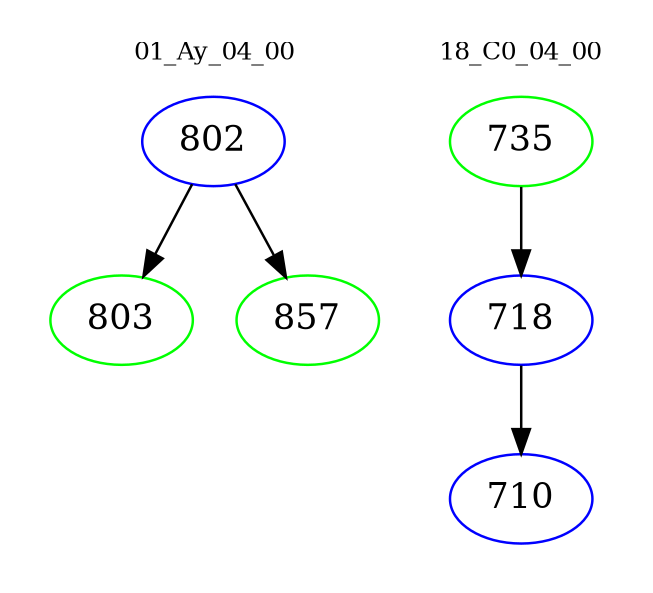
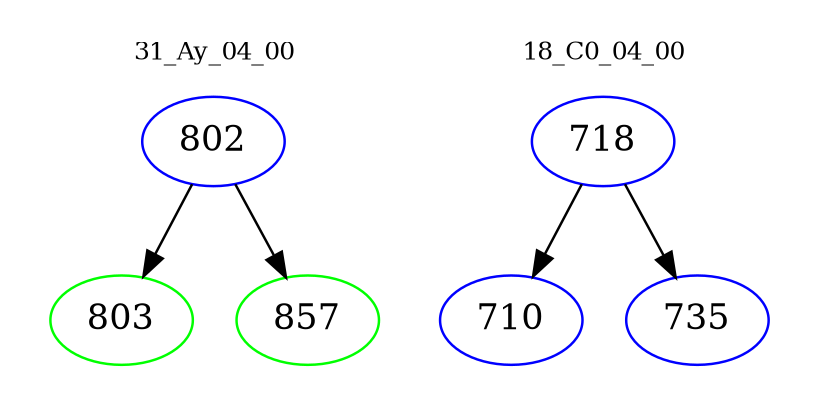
cluster "01_Ay_04_00": label "01_Ay_04_00" -> "31_Ay_04_00"
node "735": color green -> blue
edge "735" -> "718": reversed
